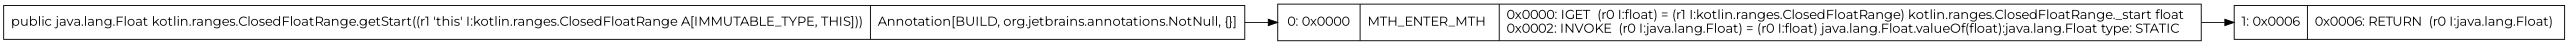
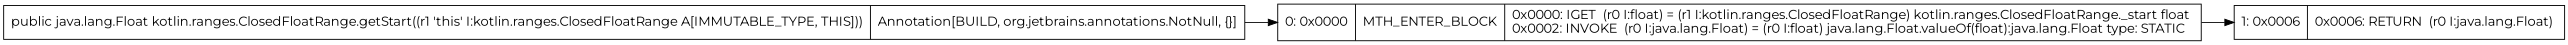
node "0: 0x0000": text "MTH_ENTER_MTH" -> "MTH_ENTER_BLOCK"
